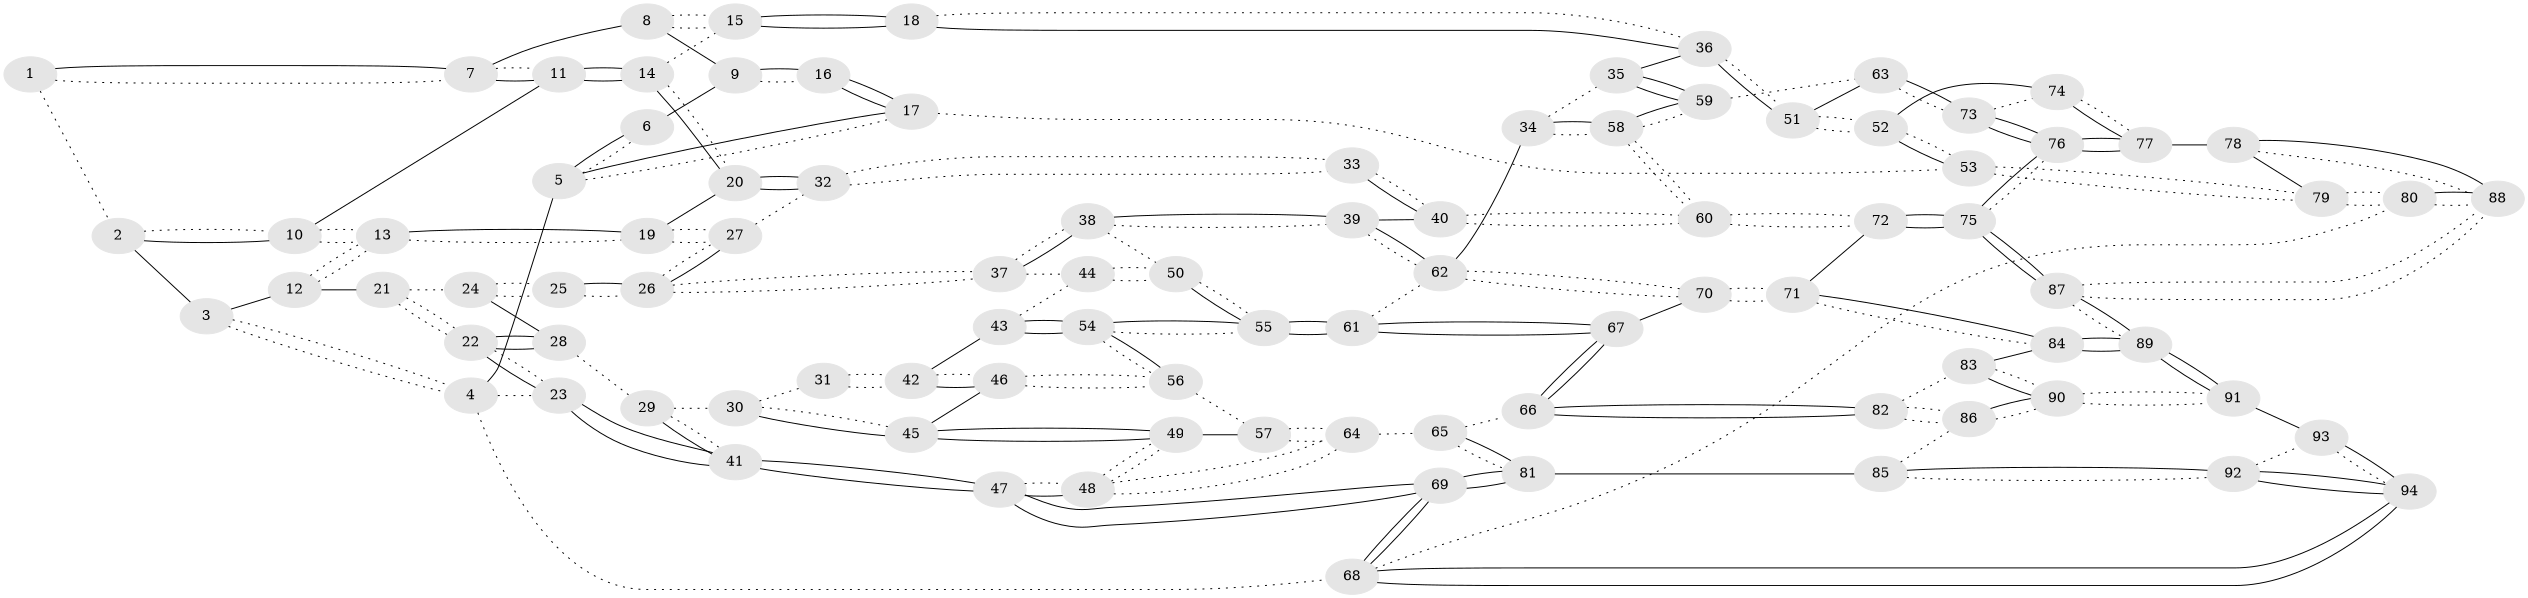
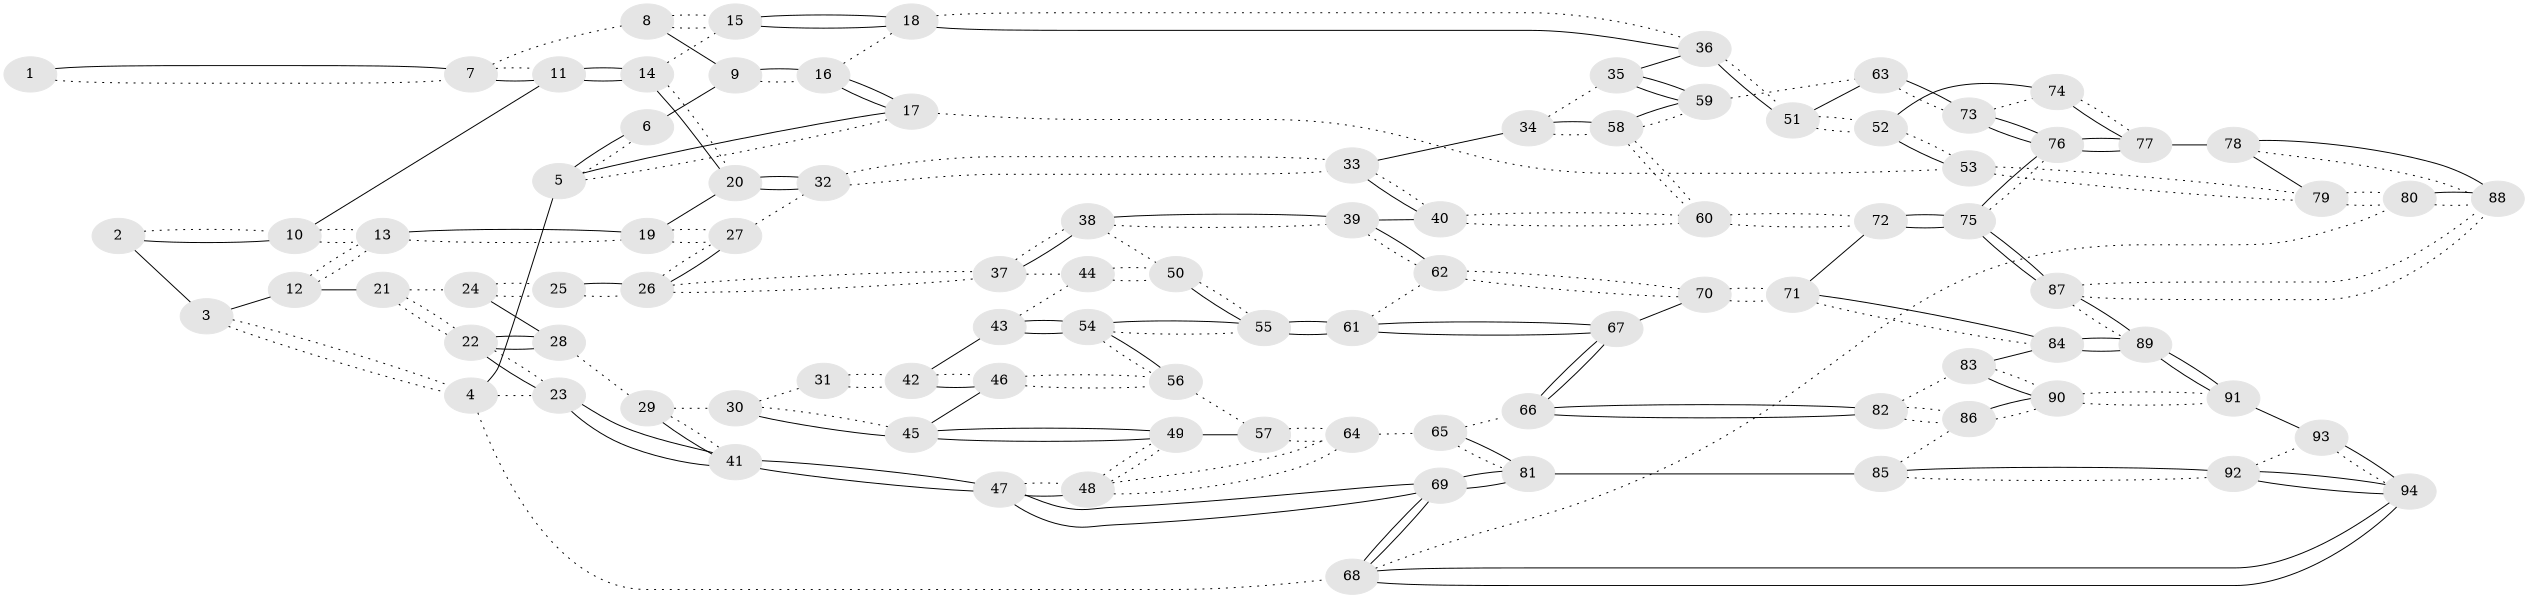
edge "8" -- "7": style solid -> dotted
edge "18" -- "16": added
edge "1" -- "2": removed
edge "34" -- "62": now "34" -- "33"
